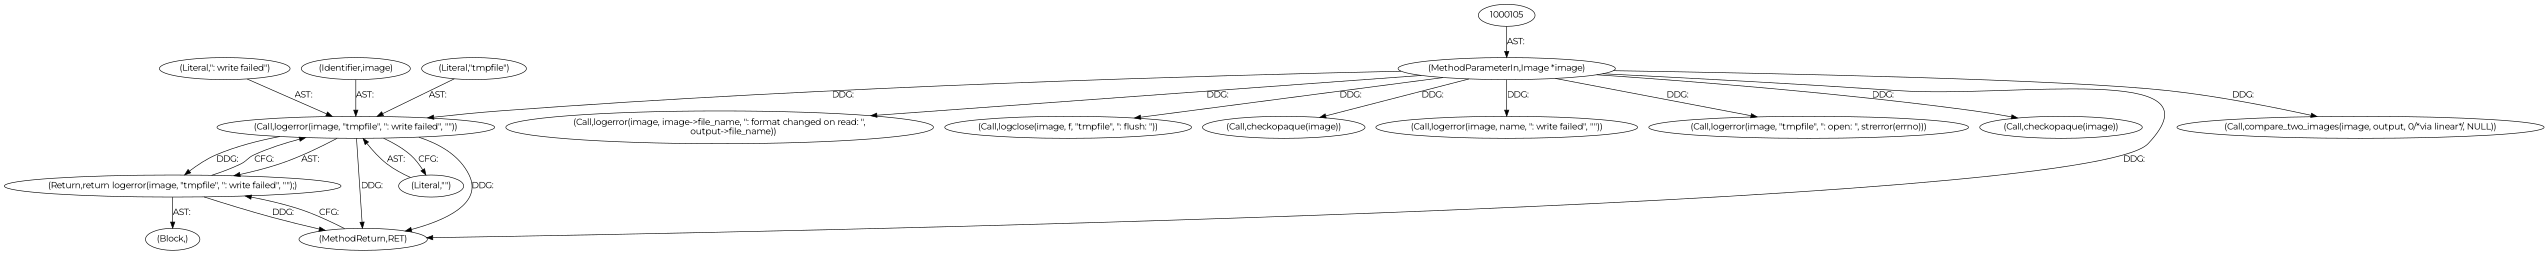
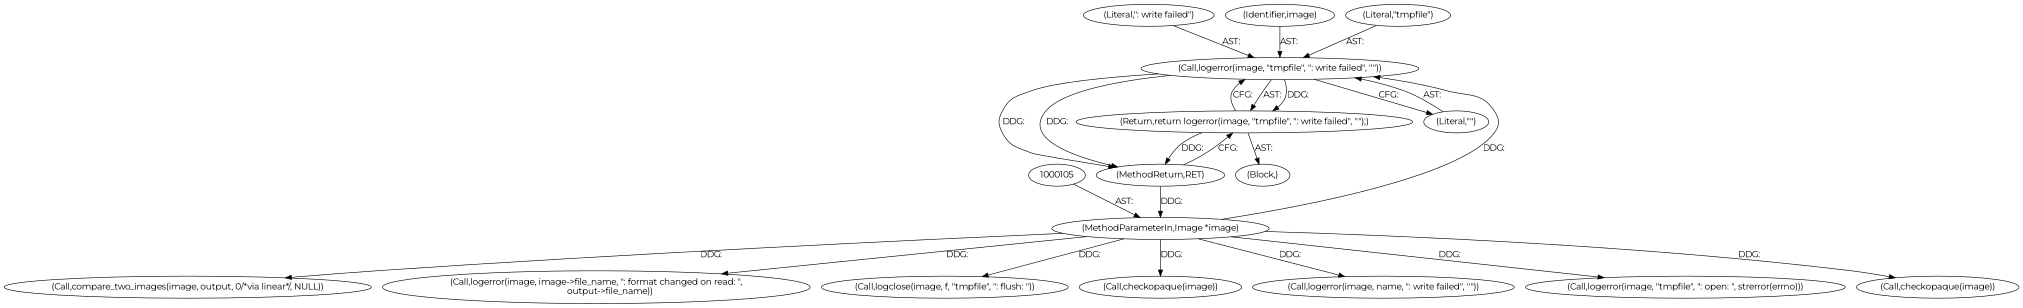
edge "(MethodParameterIn,Image *image)" -> "(MethodReturn,RET)": reversed
